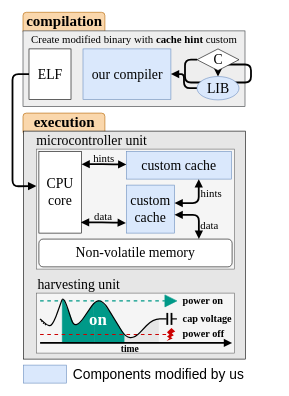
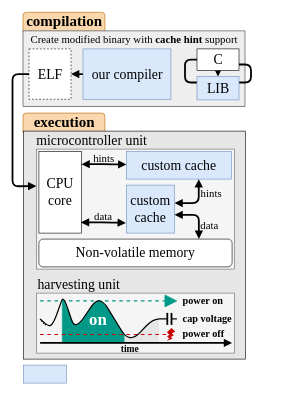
node "Create modified binary with cache hint custom": label "Create modified binary with cache hint custom" -> "Create modified binary with cache hint support"
node "C": shape diamond -> rectangle
node "ELF": style solid -> dashed
edge "our compiler" -> "ELF": added
edge "LIB" -> "our compiler": removed
node "LIB": shape ellipse -> rectangle
node "Components modified by us": removed
